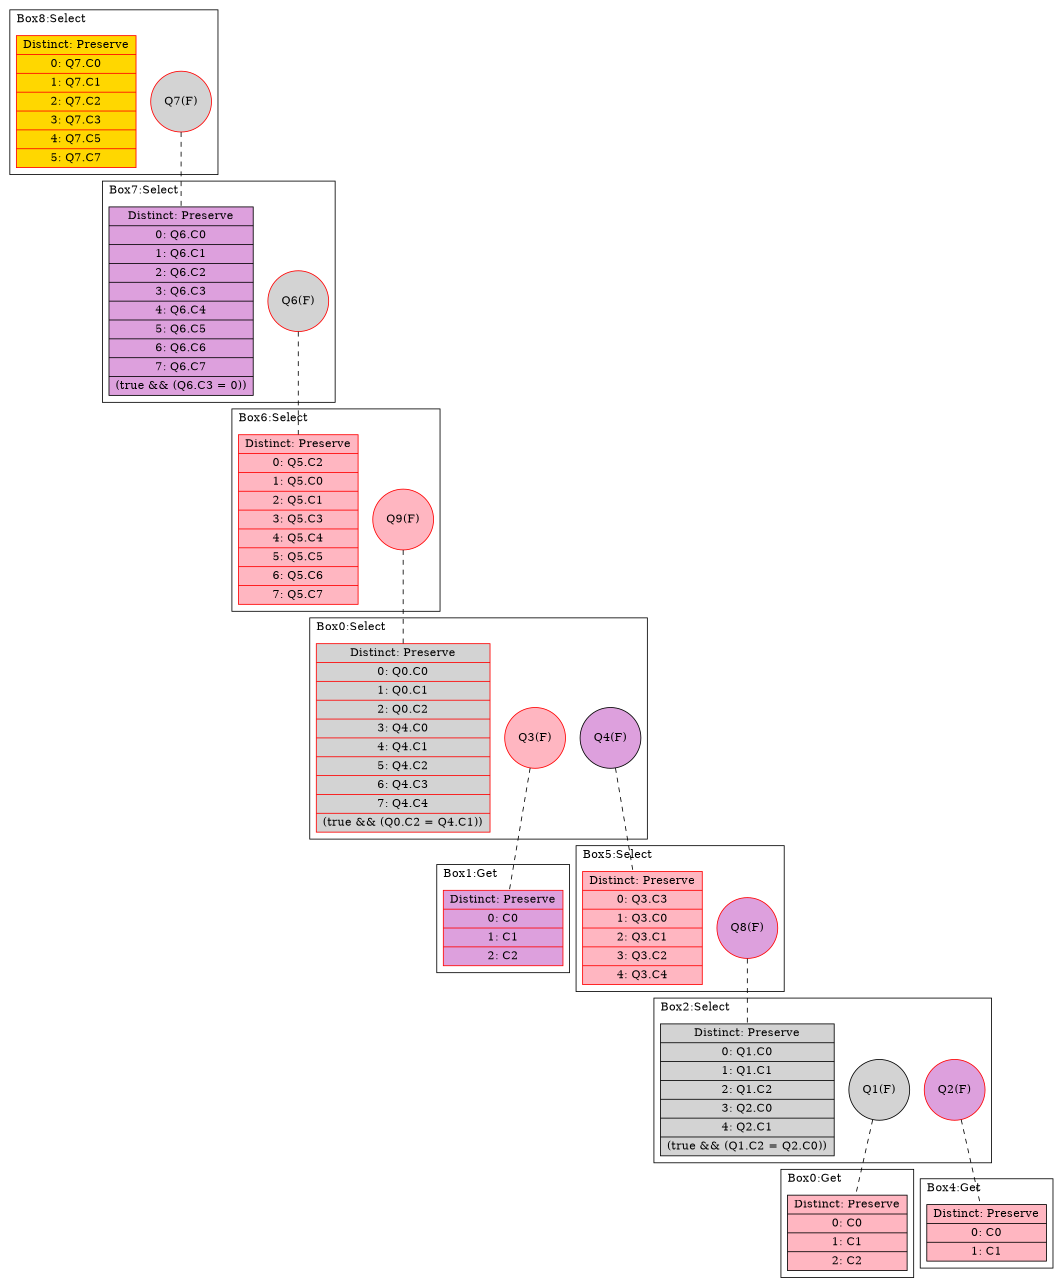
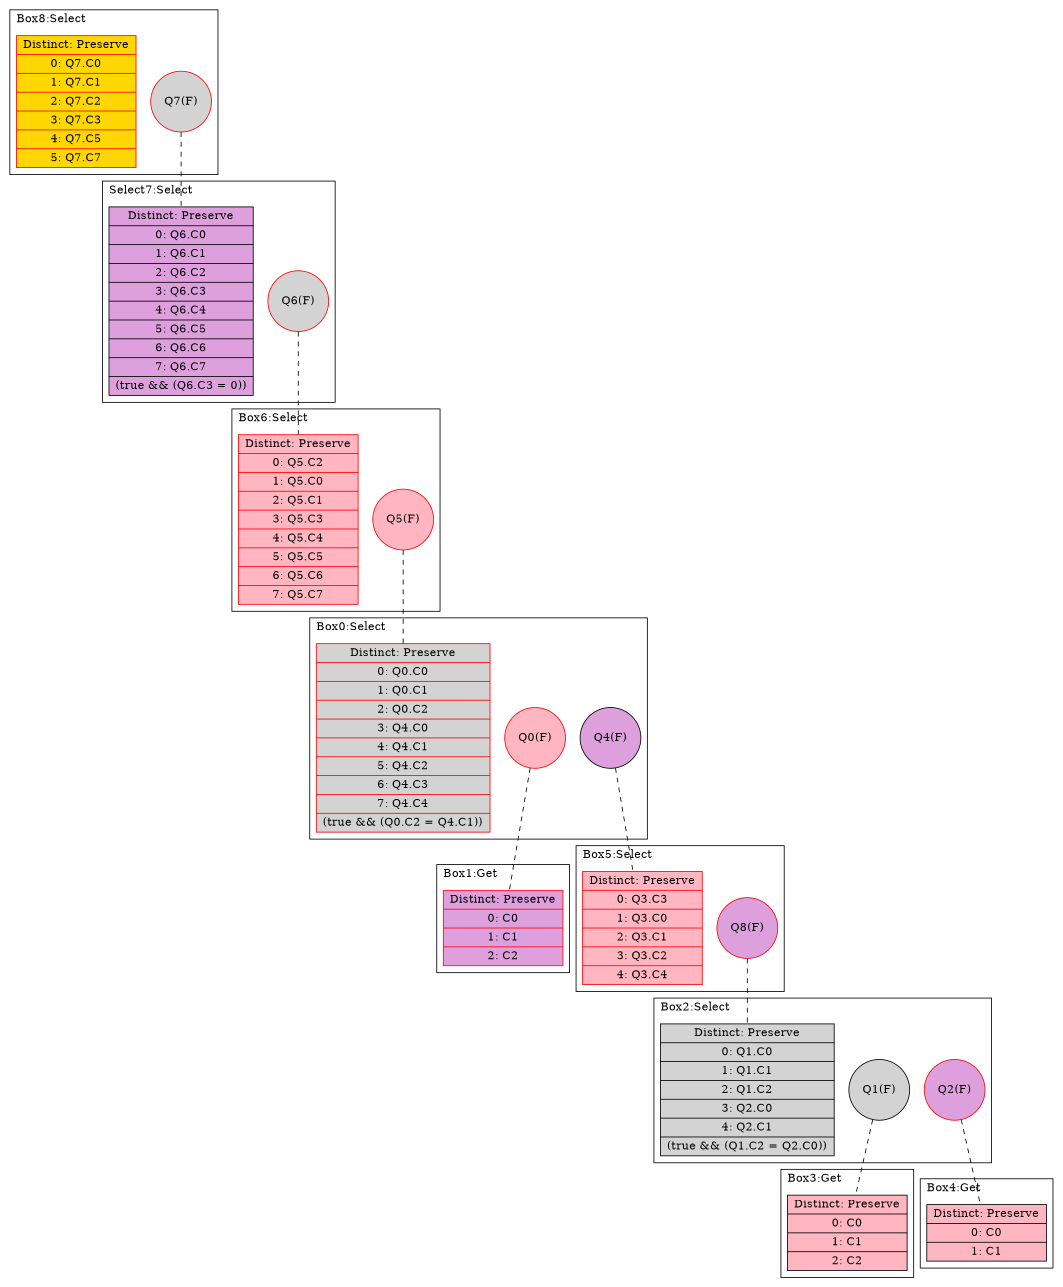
cluster "Box7:Select": label "Box7:Select" -> "Select7:Select"
node "Q9(F)": label "Q9(F)" -> "Q5(F)"
node "Q3(F)": label "Q3(F)" -> "Q0(F)"
cluster "Box0:Get": label "Box0:Get" -> "Box3:Get"
